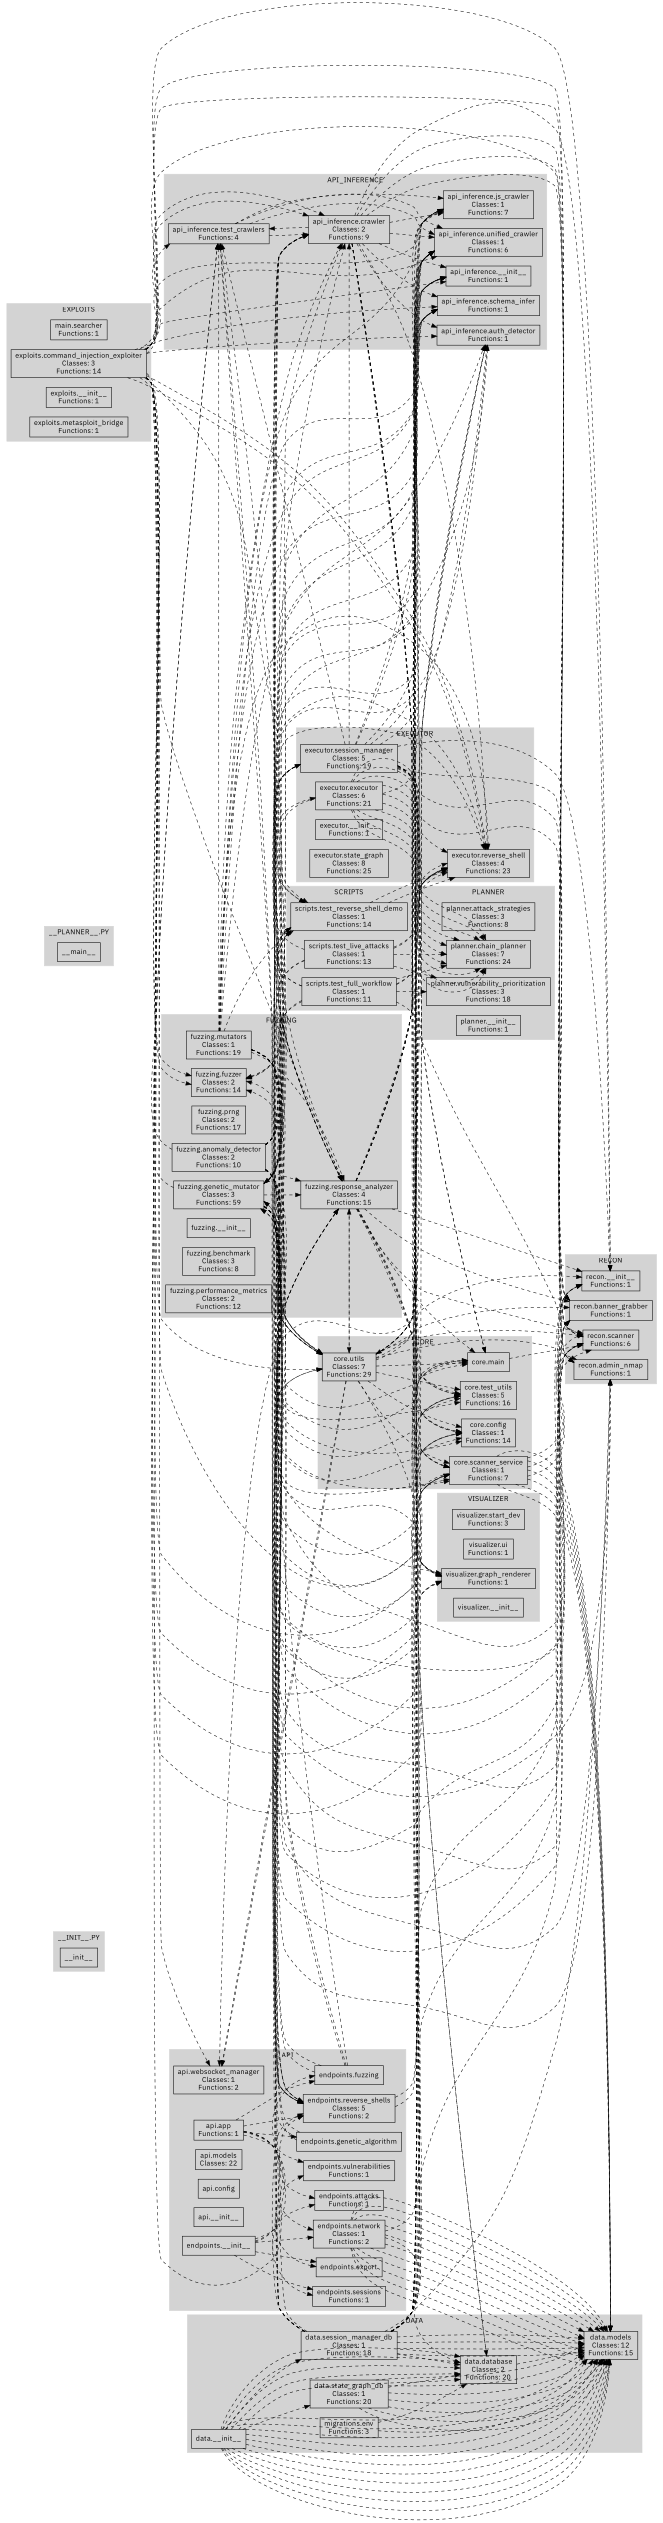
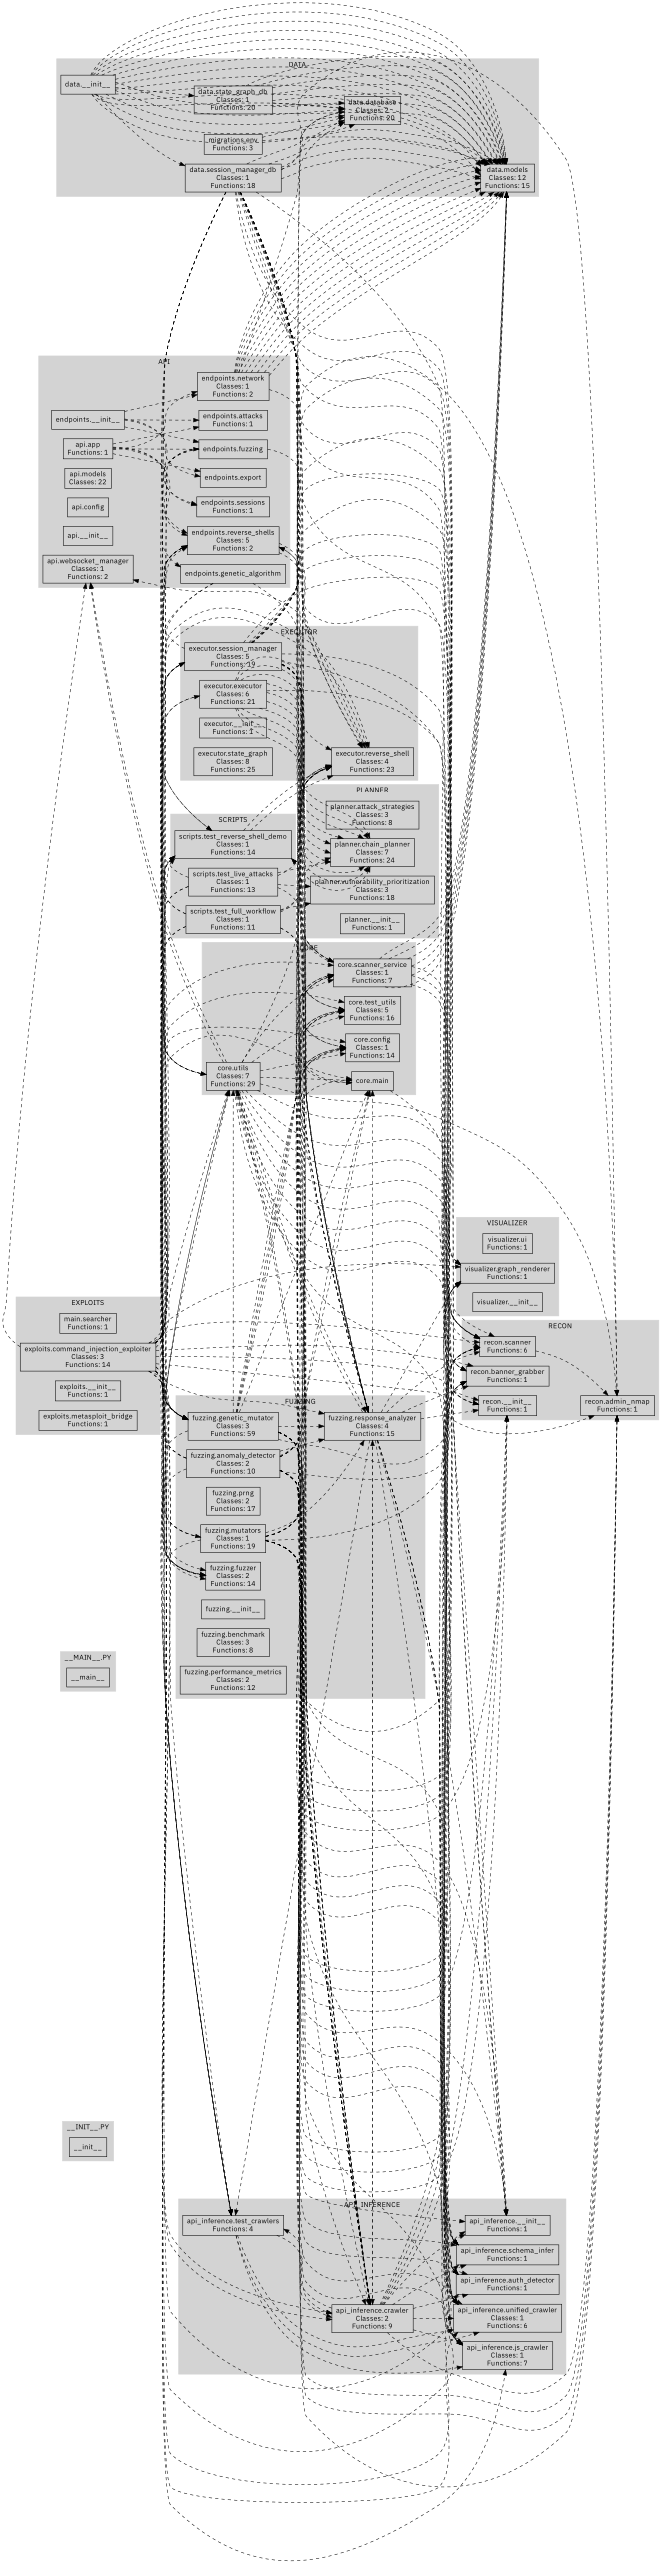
edge "api_inference.js_crawler Classes: 1 Functions: 7" -> "core.utils Classes: 7 Functions: 29": reversed
cluster "__PLANNER__.PY": label "__PLANNER__.PY" -> "__MAIN__.PY"
edge "recon.scanner Functions: 6" -> "recon.admin_nmap Functions: 1": added
node "visualizer.start_dev Functions: 3": removed
edge "fuzzing.mutators Classes: 1 Functions: 19" -> "endpoints.reverse_shells Classes: 5 Functions: 2": reversed
node "endpoints.vulnerabilities Functions: 1": removed
